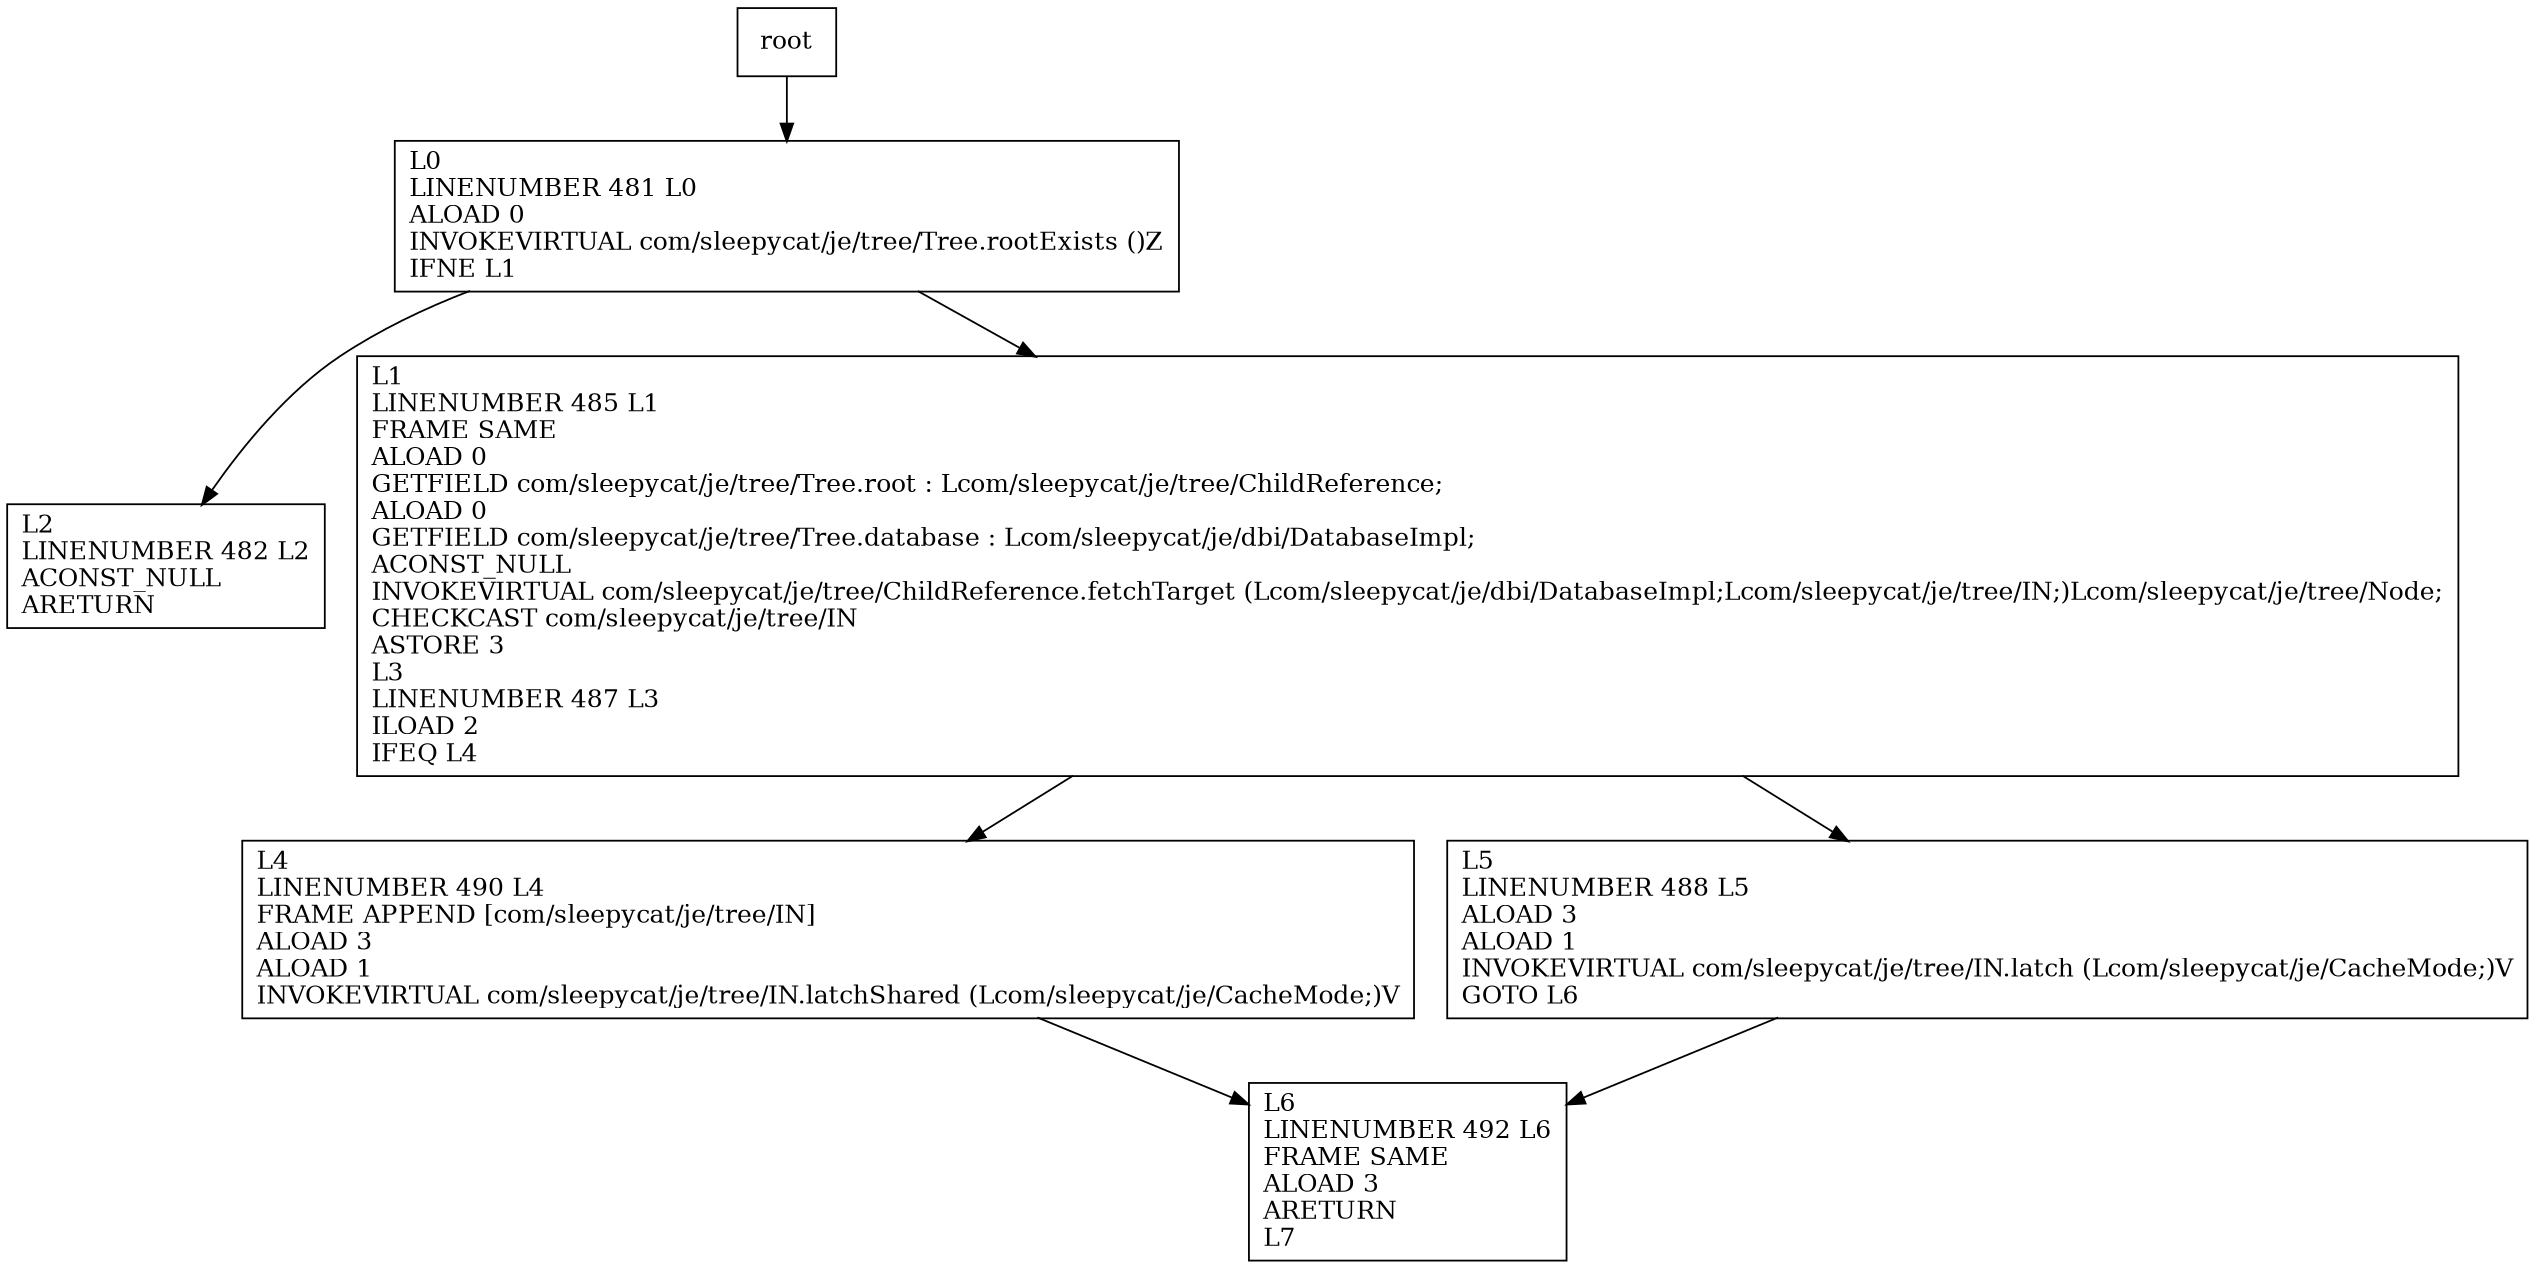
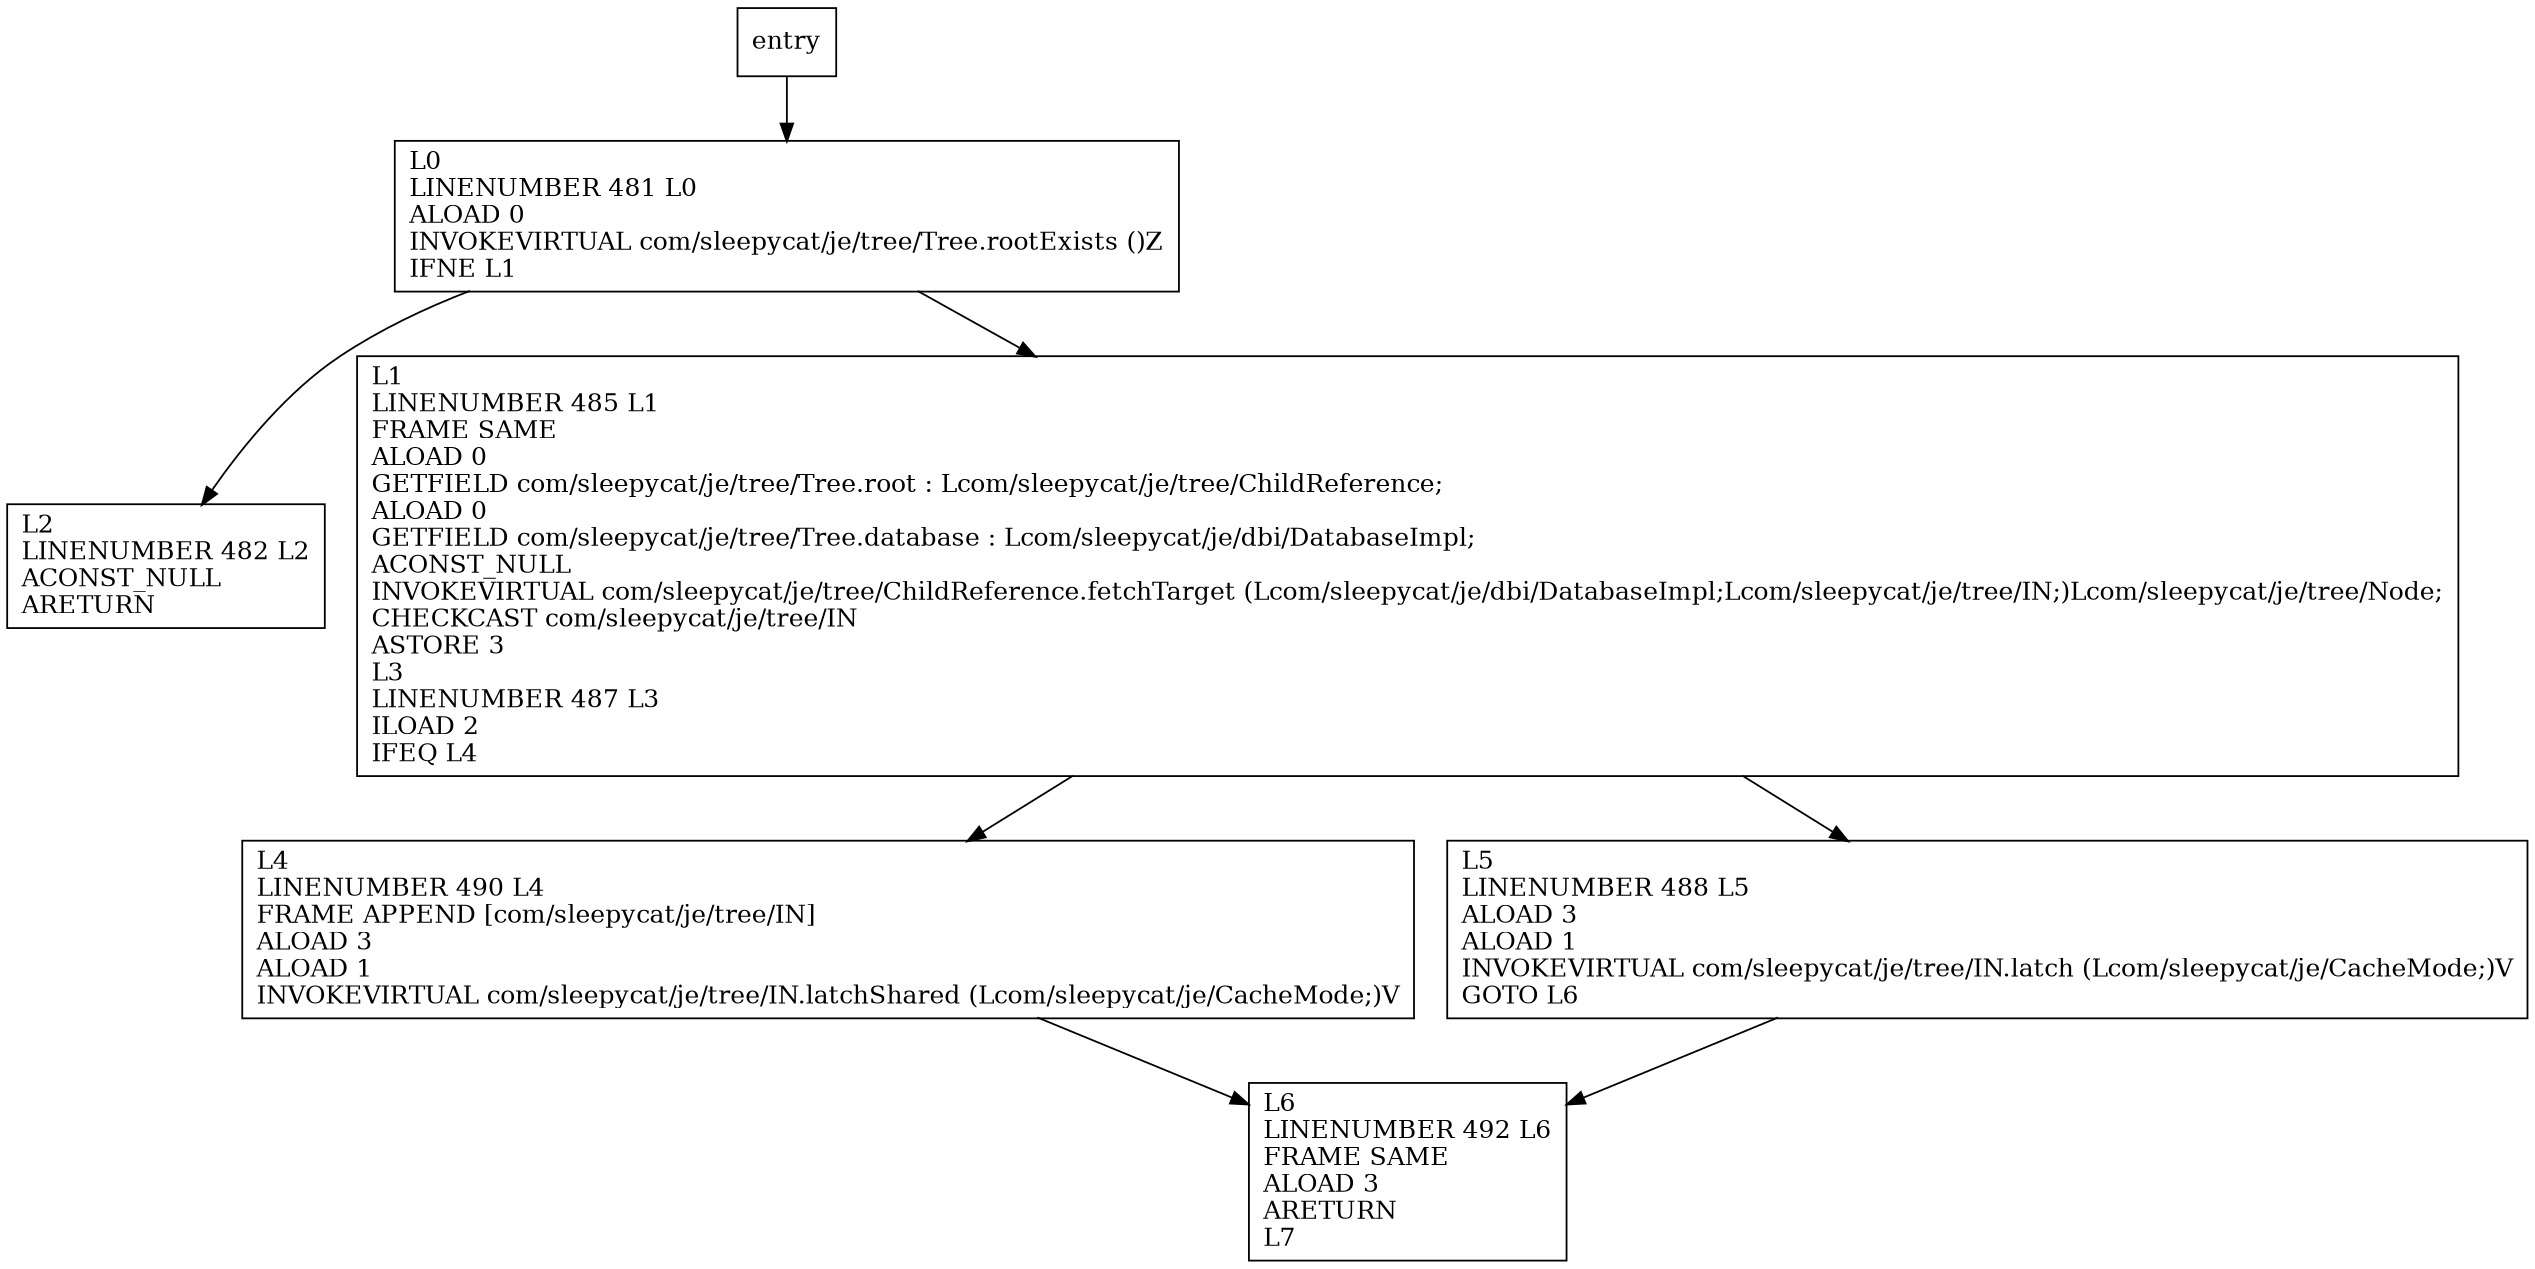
node "root": label "root" -> "entry"
